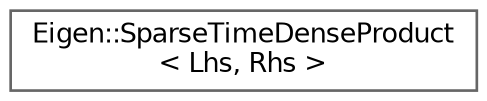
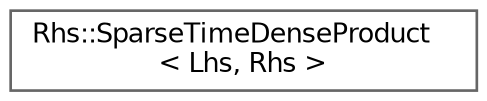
node "Eigen::SparseTimeDenseProduct < Lhs, Rhs >": label "Eigen::SparseTimeDenseProduct < Lhs, Rhs >" -> "Rhs::SparseTimeDenseProduct < Lhs, Rhs >"
